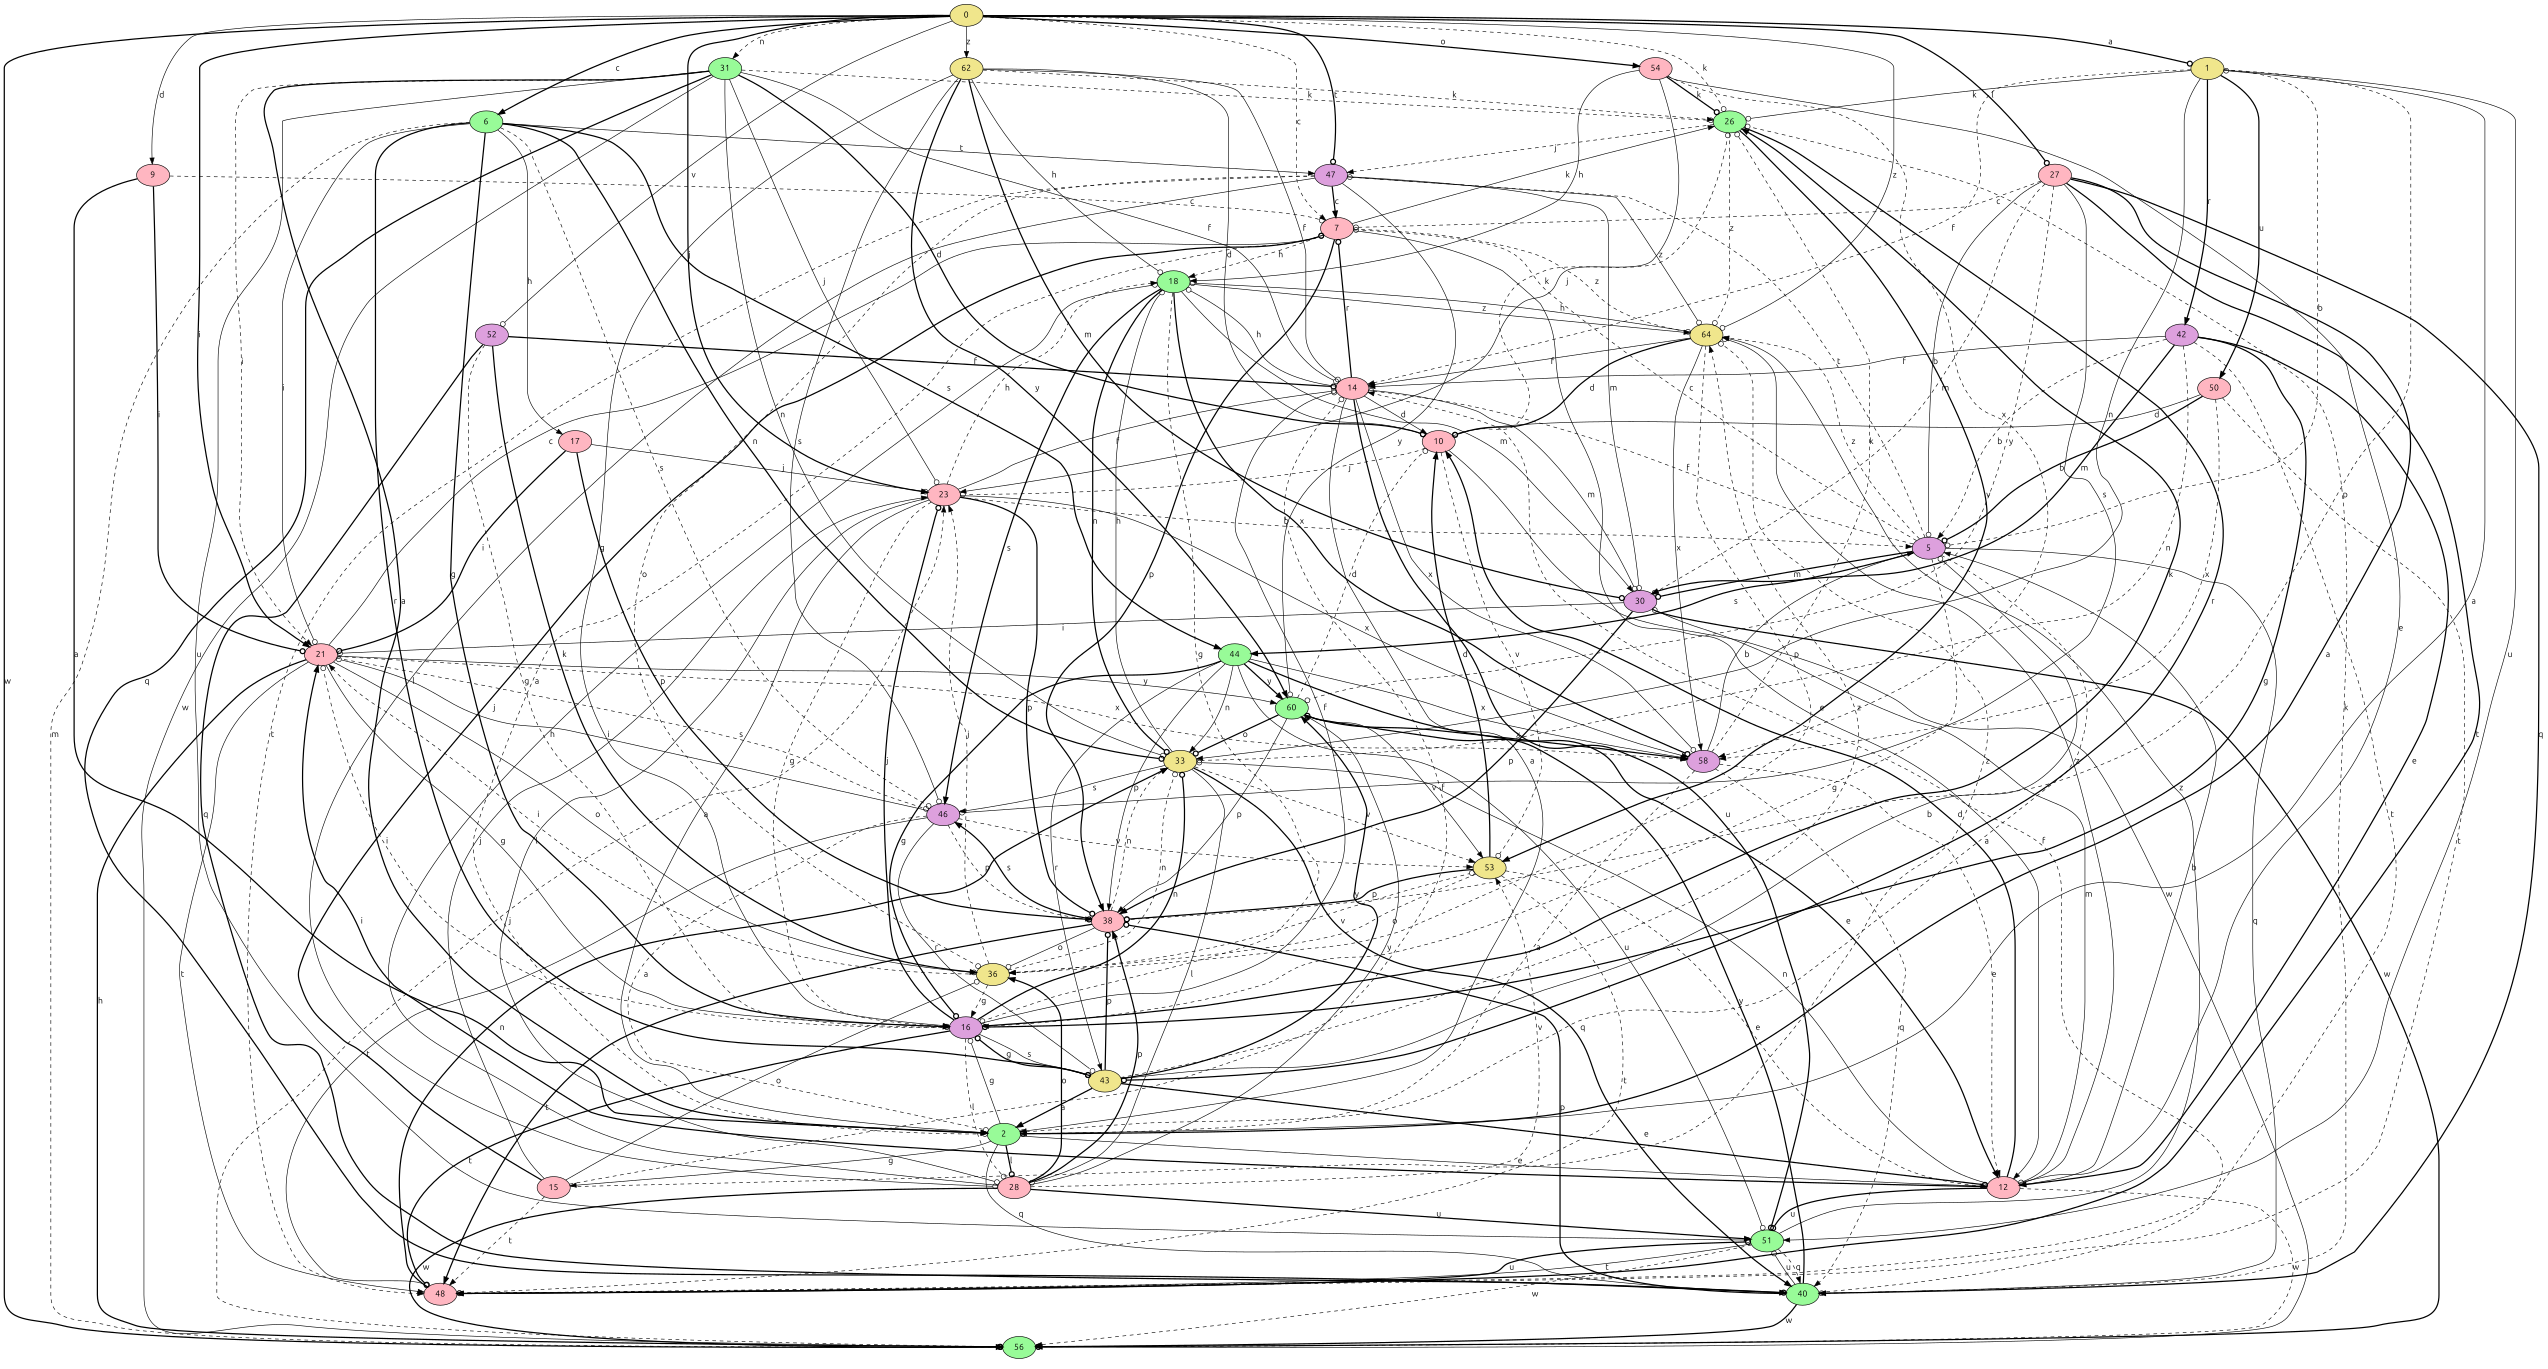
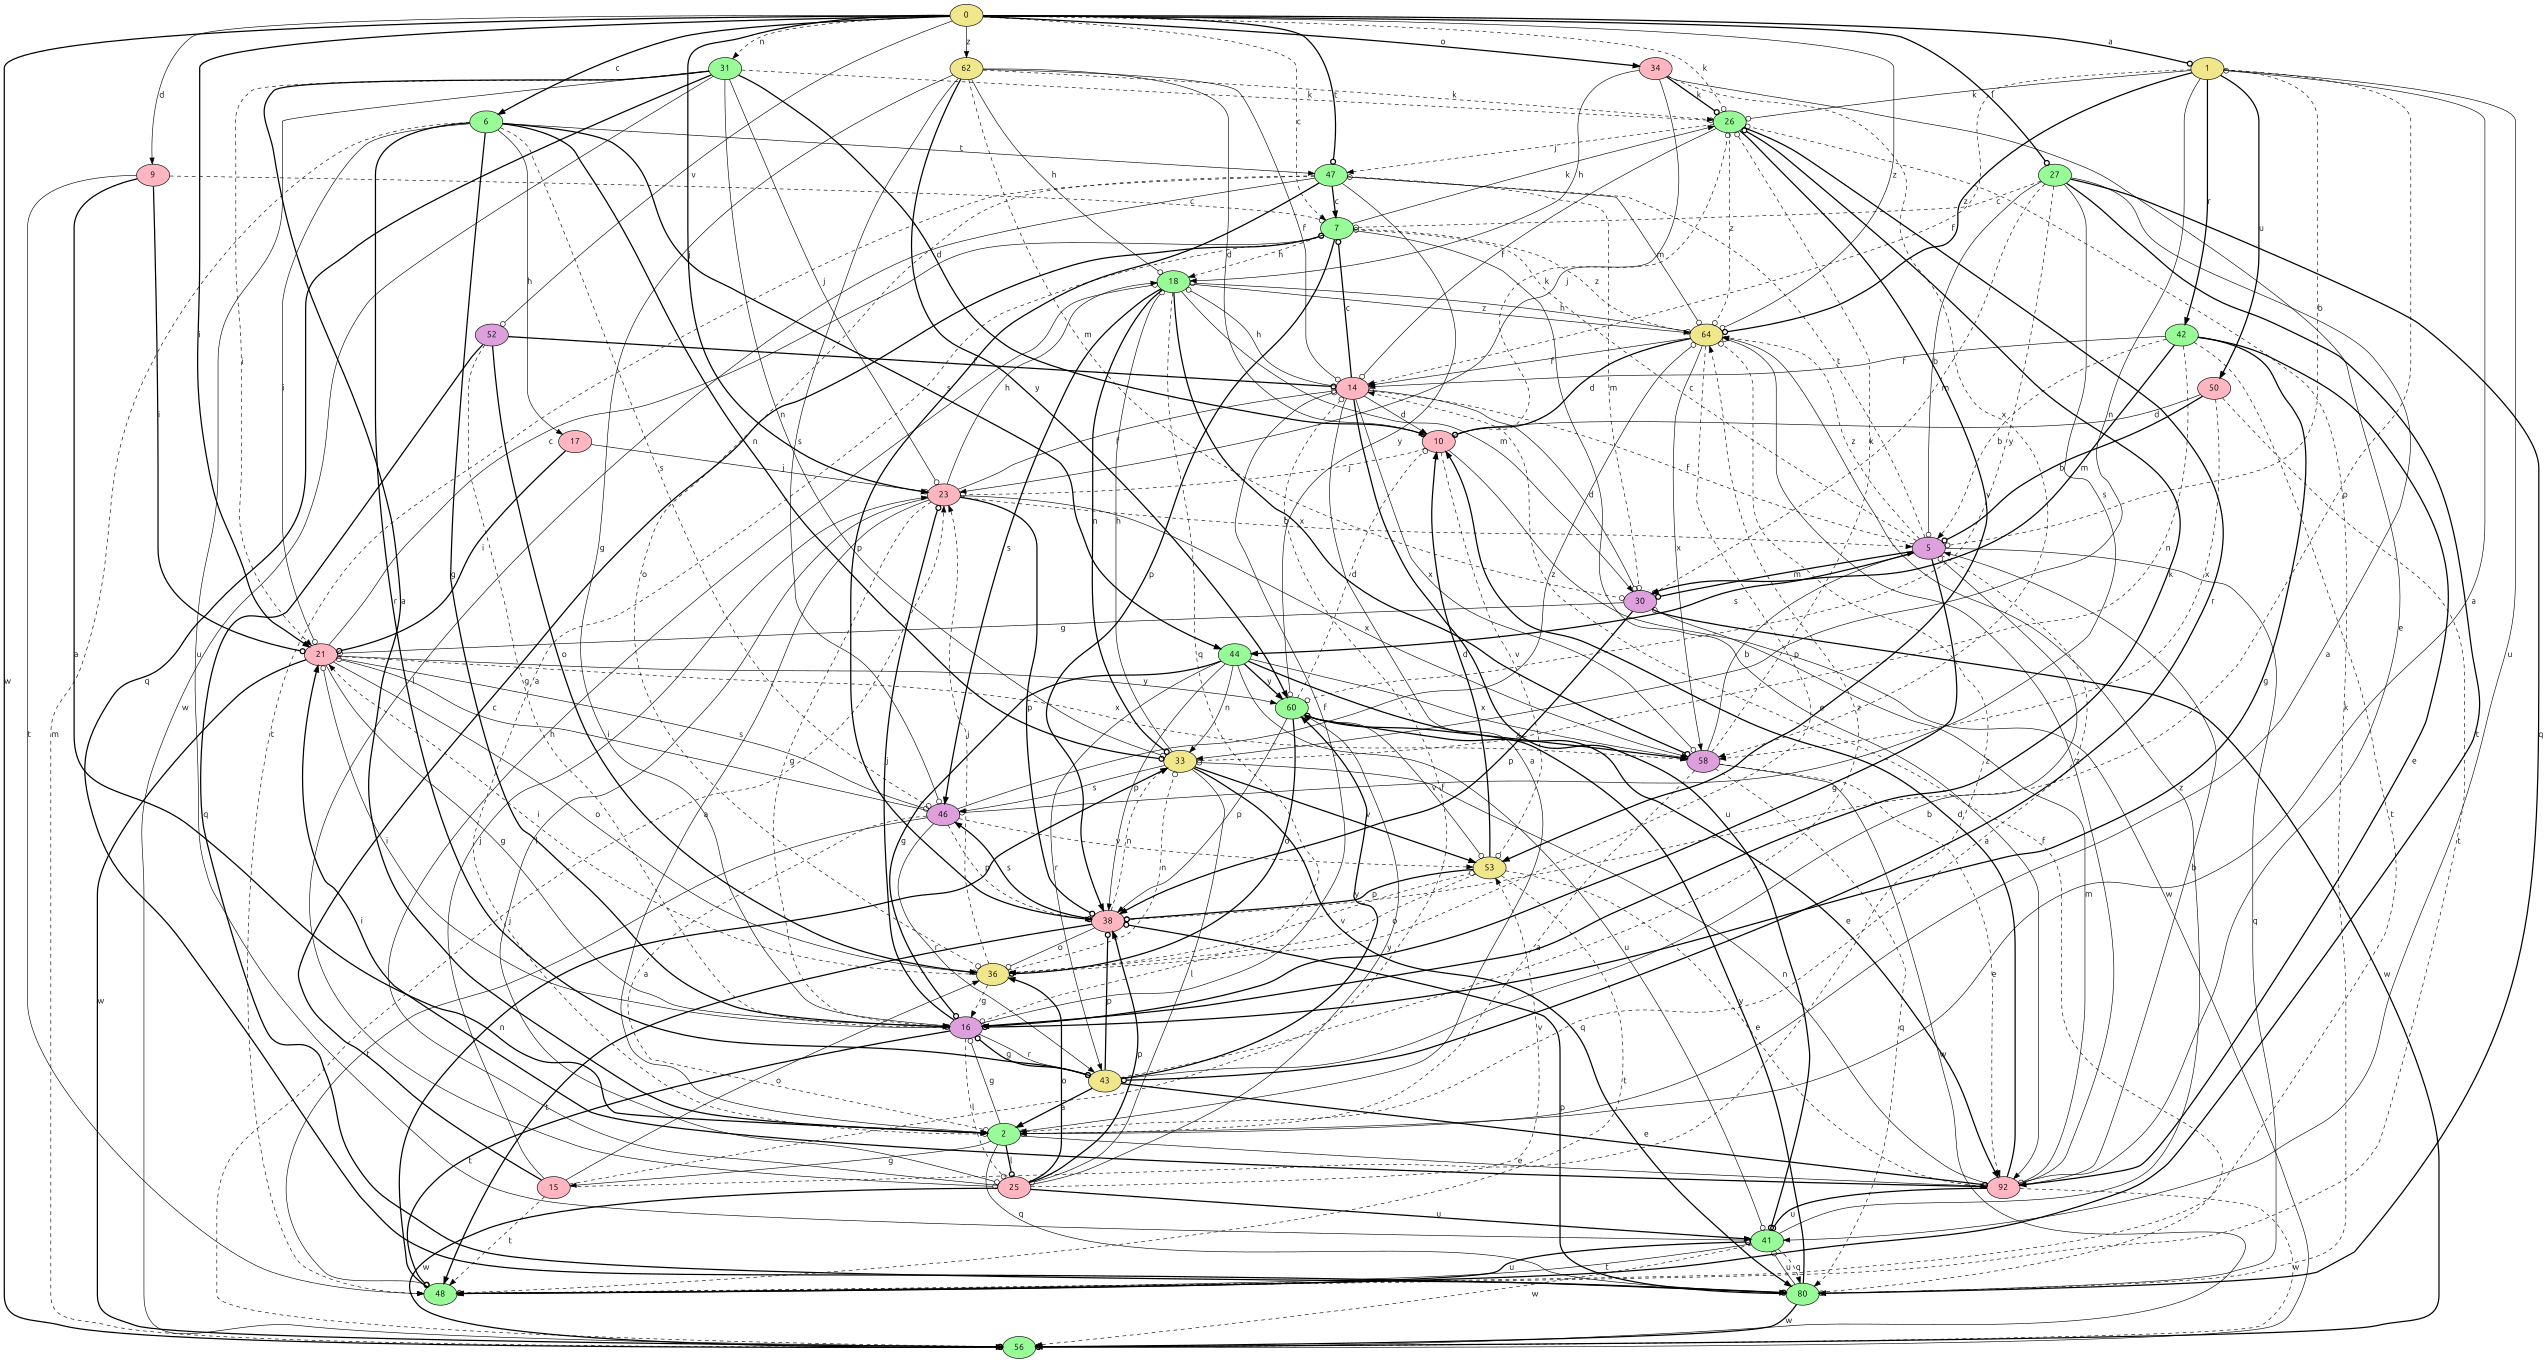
node "54": label "54" -> "34"
node "47": fillcolor plum -> palegreen
node "27": fillcolor lightpink -> palegreen
edge "31" -> "14": now "26" -> "14"
edge "1" -> "64": added, label "z"
edge "62" -> "10": arrowhead odot -> normal
node "7": fillcolor lightpink -> palegreen
edge "47" -> "30": style solid -> dashed
edge "47" -> "64": label "z" -> "m"
edge "14" -> "7": label "r" -> "c"
node "42": fillcolor plum -> palegreen
edge "23" -> "18": style dashed -> solid
edge "62" -> "30": style bold -> dashed
edge "14" -> "30": label "m" -> "d"
edge "30" -> "21": label "i" -> "g"
edge "52" -> "36": label "k" -> "o"
edge "18" -> "16": label "g" -> "q"
edge "46" -> "64": added, label "z"
edge "15" -> "7": label "j" -> "c"
edge "21" -> "46": style dashed -> solid
edge "60" -> "33": now "60" -> "36"
edge "60" -> "53": arrowhead normal -> odot
edge "17" -> "38": now "47" -> "38"
edge "16" -> "26": arrowhead normal -> odot
edge "33" -> "53": style dashed -> bold
edge "27" -> "2": style bold -> solid
edge "5" -> "16": style dashed -> bold
edge "16" -> "33": removed, label "n"
edge "46" -> "43": arrowhead odot -> normal
edge "16" -> "21": style dashed -> solid
edge "21" -> "56": label "h" -> "w"
edge "21" -> "48": now "9" -> "48"
edge "16" -> "43": label "s" -> "r"
edge "15" -> "36": arrowhead odot -> normal
node "28": label "28" -> "25"
node "12": label "12" -> "92"
node "51": label "51" -> "41"
node "48": fillcolor lightpink -> palegreen
node "40": label "40" -> "80"
edge "58" -> "56": added, label "w"
